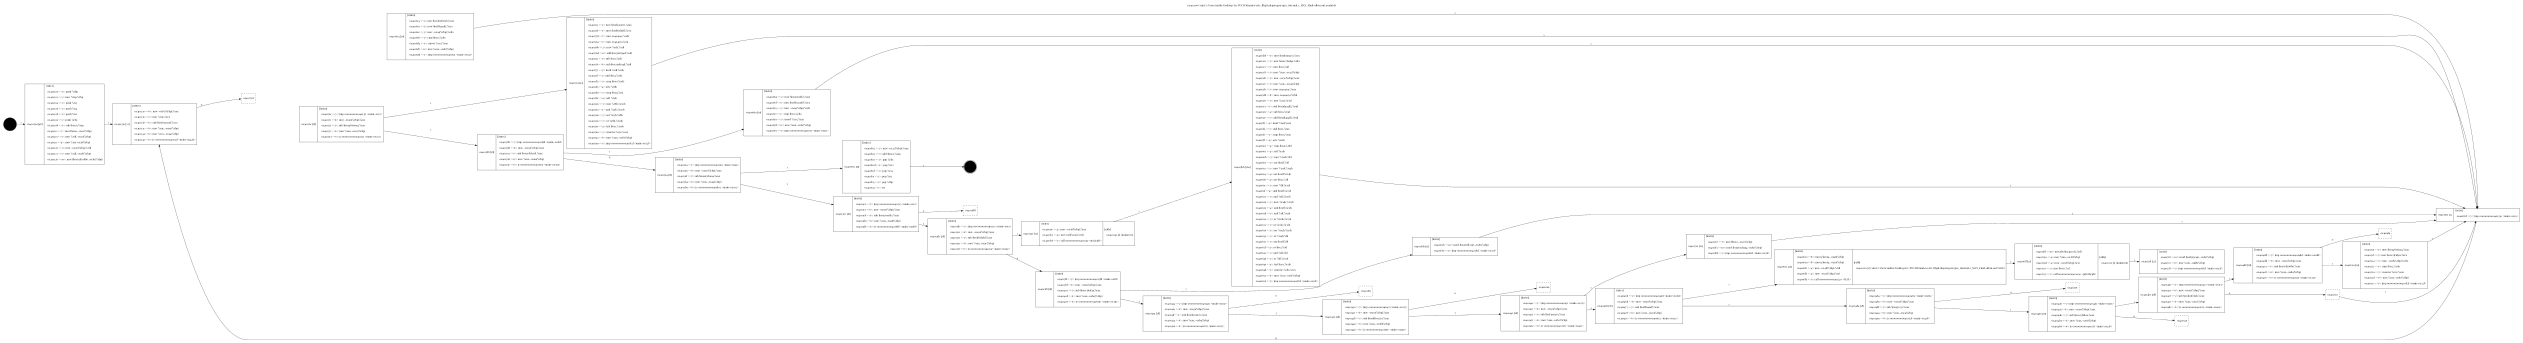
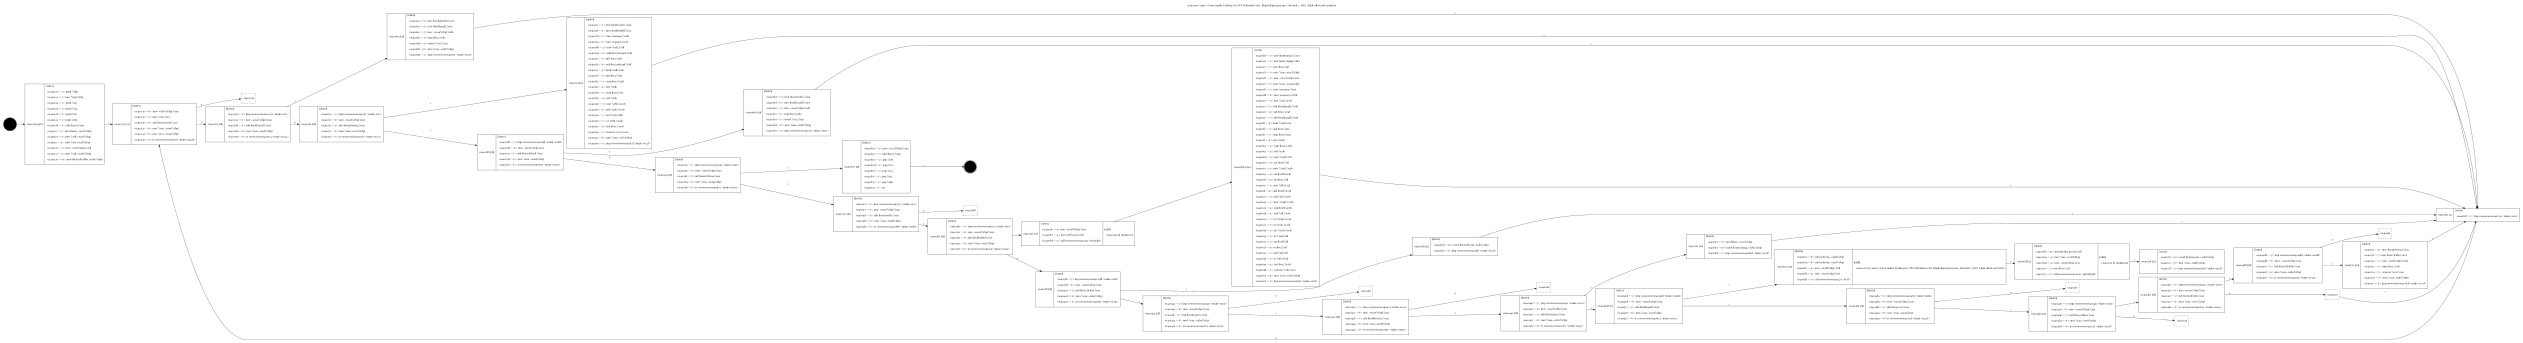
node "0x401350 [28]": added
